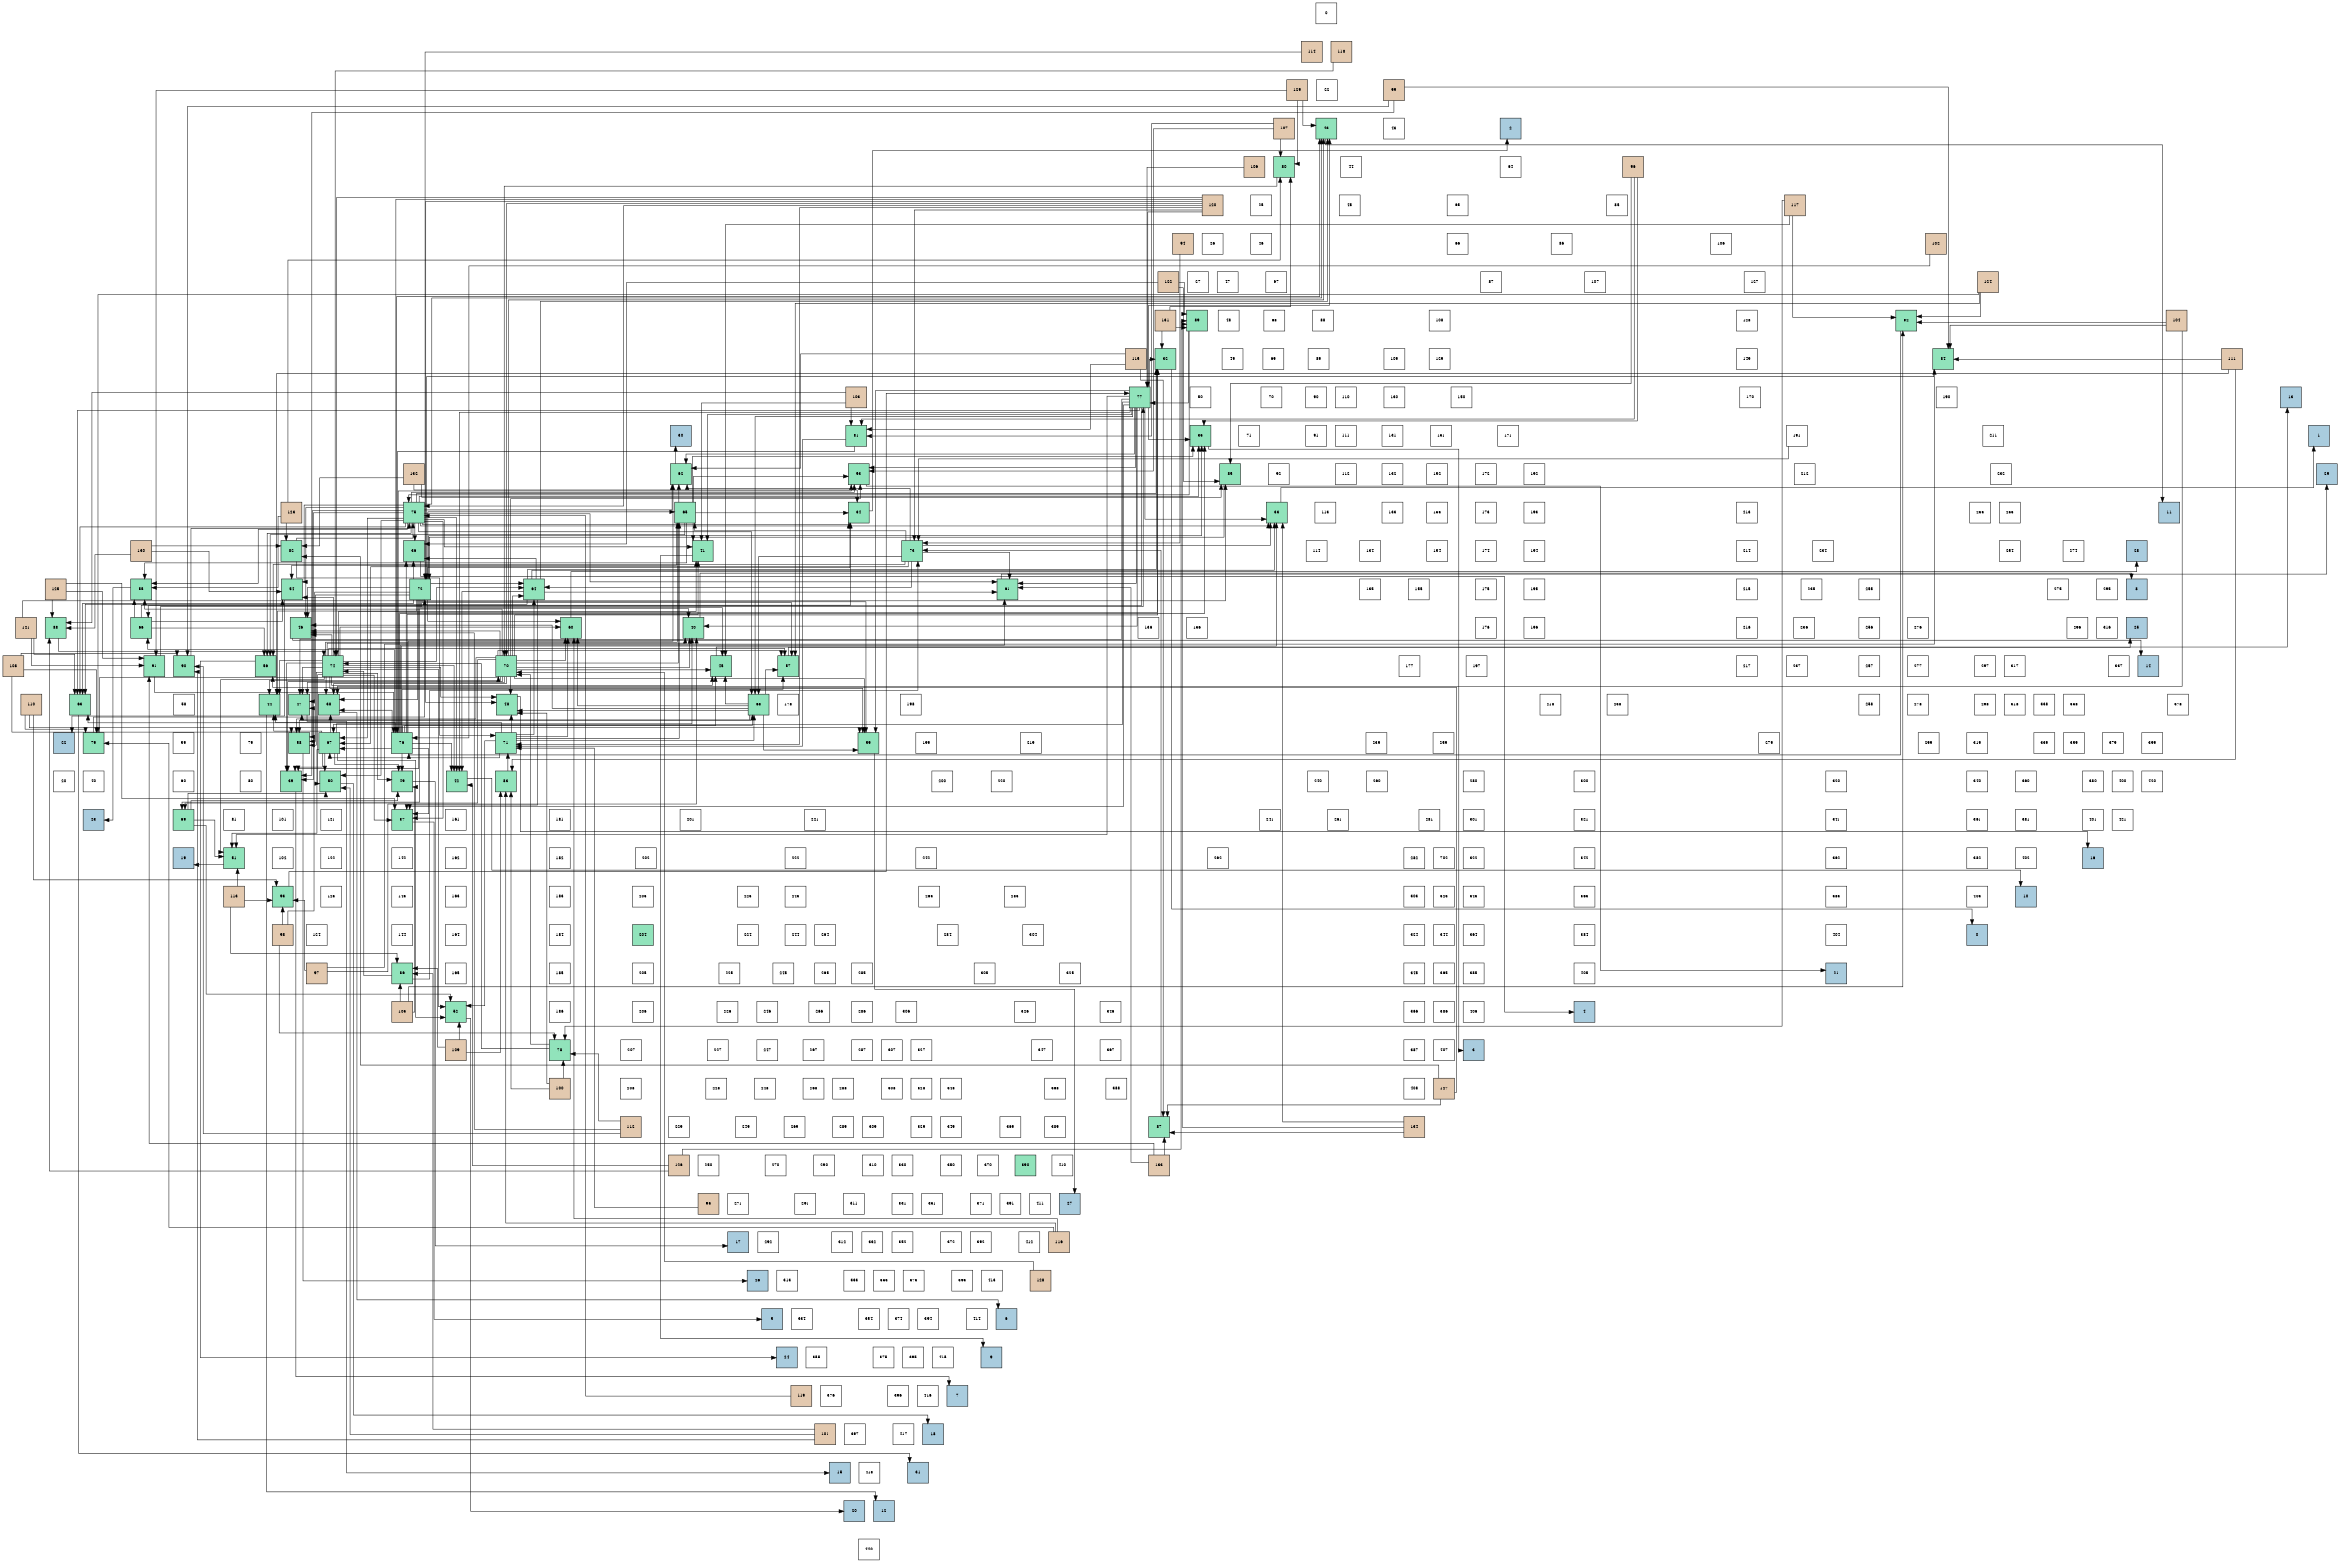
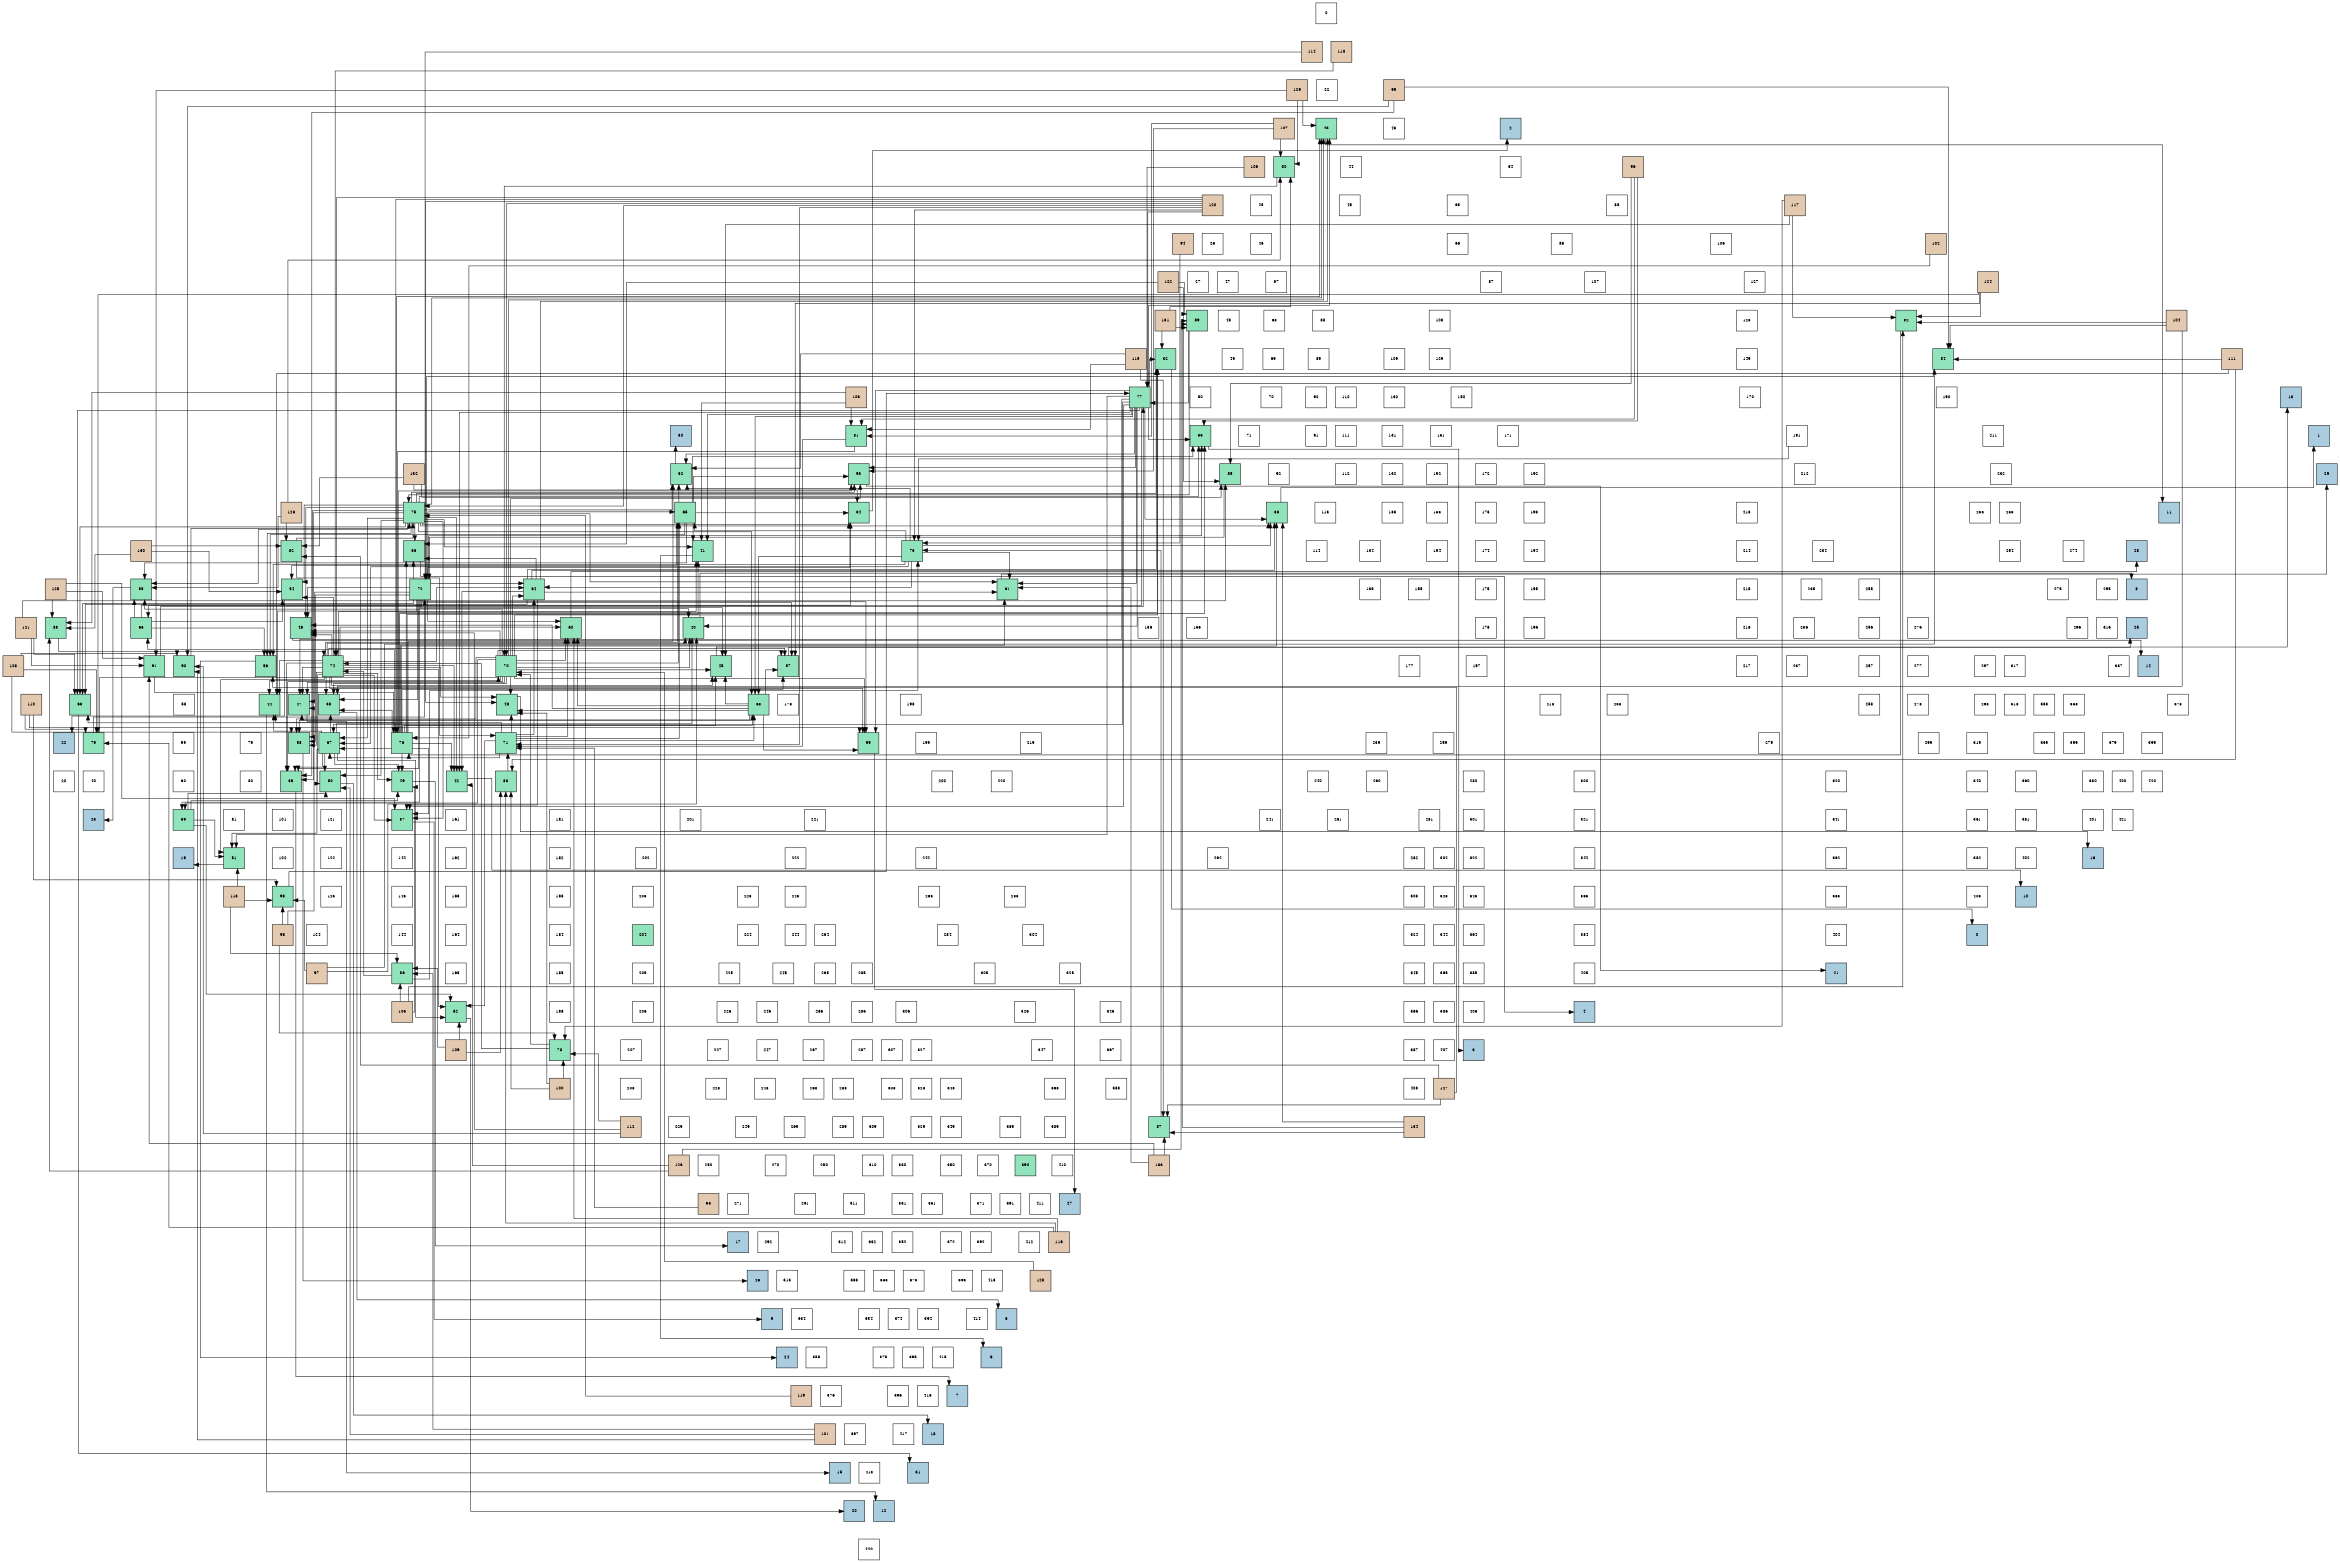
node "702": label "702" -> "302"
